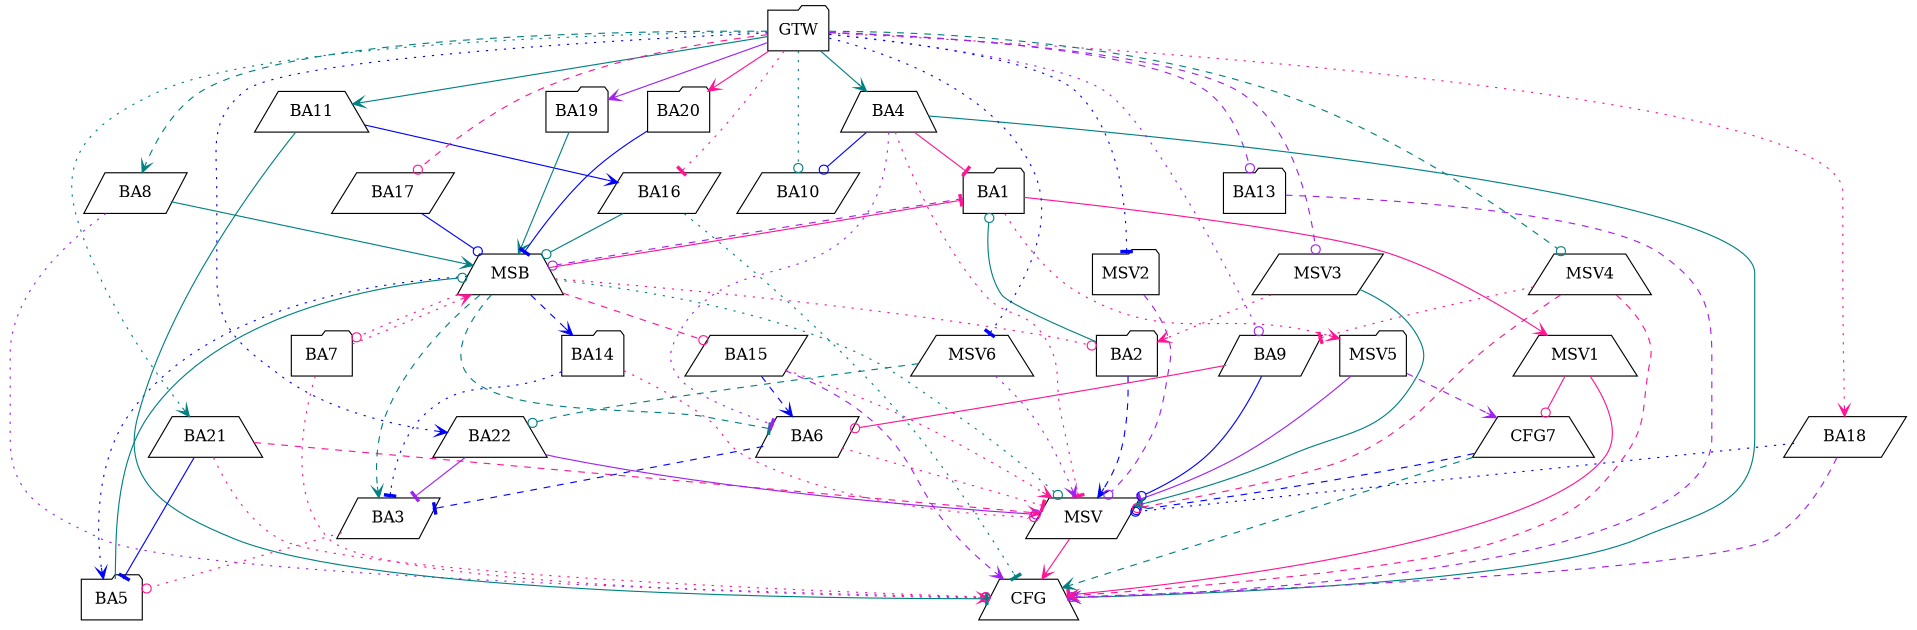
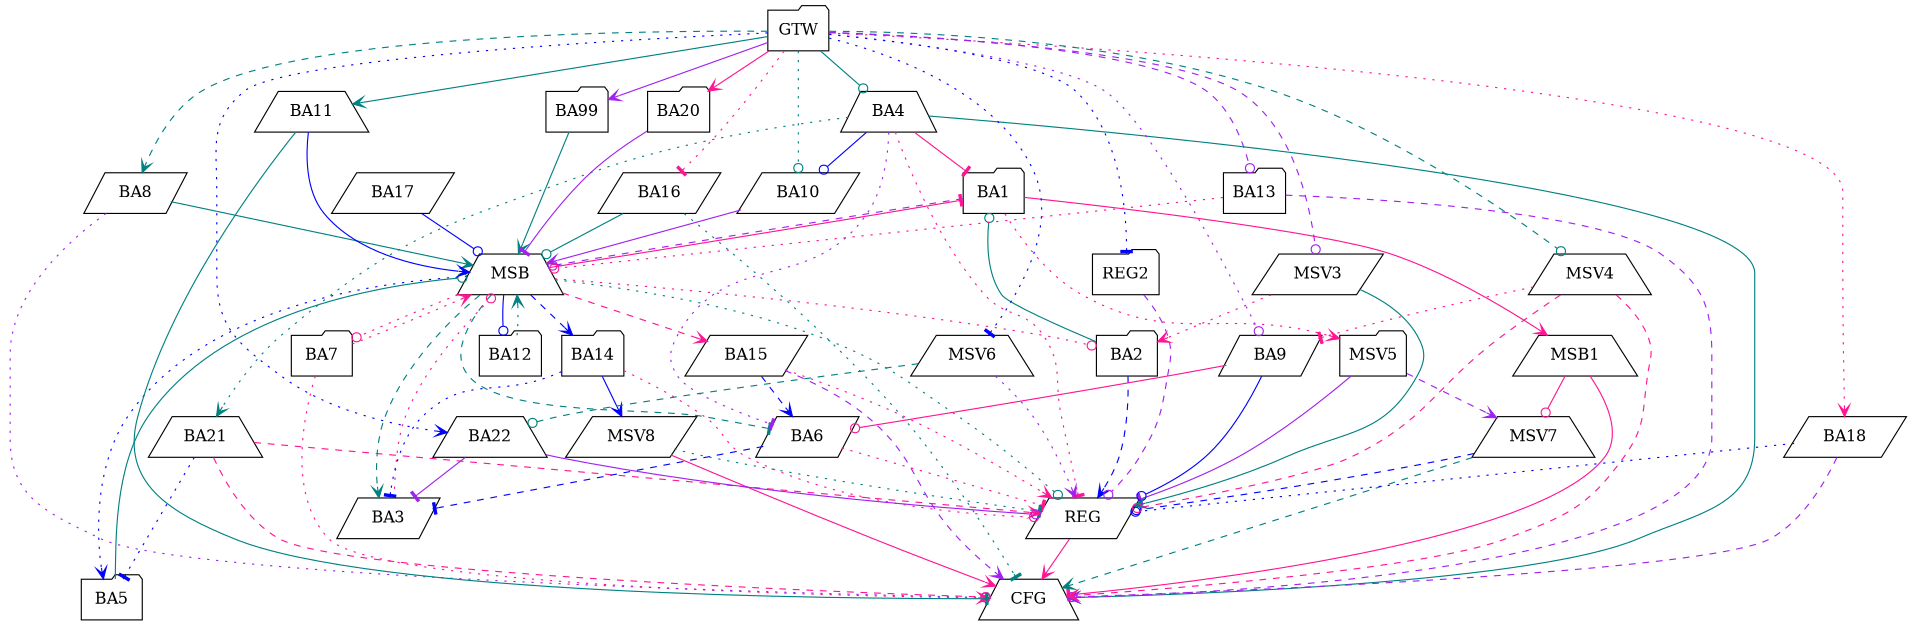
edge "GTW" -> "BA4": arrowhead vee -> odot
edge "GTW" -> "BA21": now "BA4" -> "BA21"
edge "GTW" -> "BA17": removed
node "BA19": label "BA19" -> "BA99"
edge "BA11" -> "BA16": now "BA11" -> "MSB"
edge "BA20" -> "MSB": color blue -> purple
edge "BA13" -> "MSB": added
edge "BA10" -> "MSB": added
node "MSV2": label "MSV2" -> "REG2"
edge "MSB" -> "BA15": arrowhead odot -> vee
node "BA12": added
node "MSV1": label "MSV1" -> "MSB1"
node "MSV8": added
node "CFG7": label "CFG7" -> "MSV7"
edge "BA21" -> "BA5": style solid -> dotted
node "MSV": label "MSV" -> "REG"
edge "BA3" -> "BA5": now "BA3" -> "MSB"
edge "BA21" -> "CFG": style dotted -> dashed
